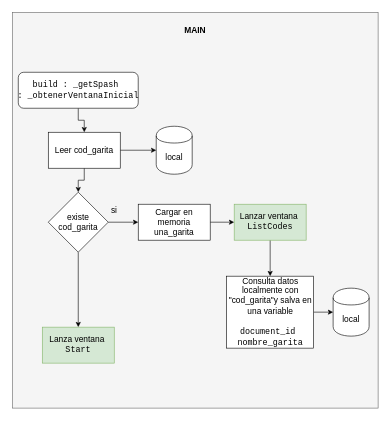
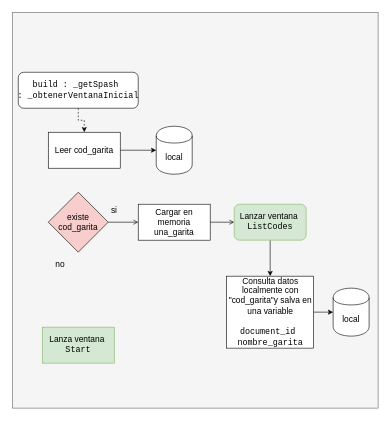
node "MAIN": removed
edge "build : _getSpash : _obtenerVentanaInicial" -> "Leer cod_garita": style solid -> dashed
edge "Leer cod_garita" -> "existe cod_garita": removed
node "existe cod_garita": fillcolor #ffffff -> #f8cecc
edge "existe cod_garita" -> "Cargar en memoria una_garita": arrowhead classic -> open
edge "Cargar en memoria una_garita" -> "Lanzar ventana ListCodes": arrowhead classic -> open
node "Lanzar ventana ListCodes": shape rectangle -> rounded rectangle
node "no": added
edge "existe cod_garita" -> "Lanza ventana Start": removed
